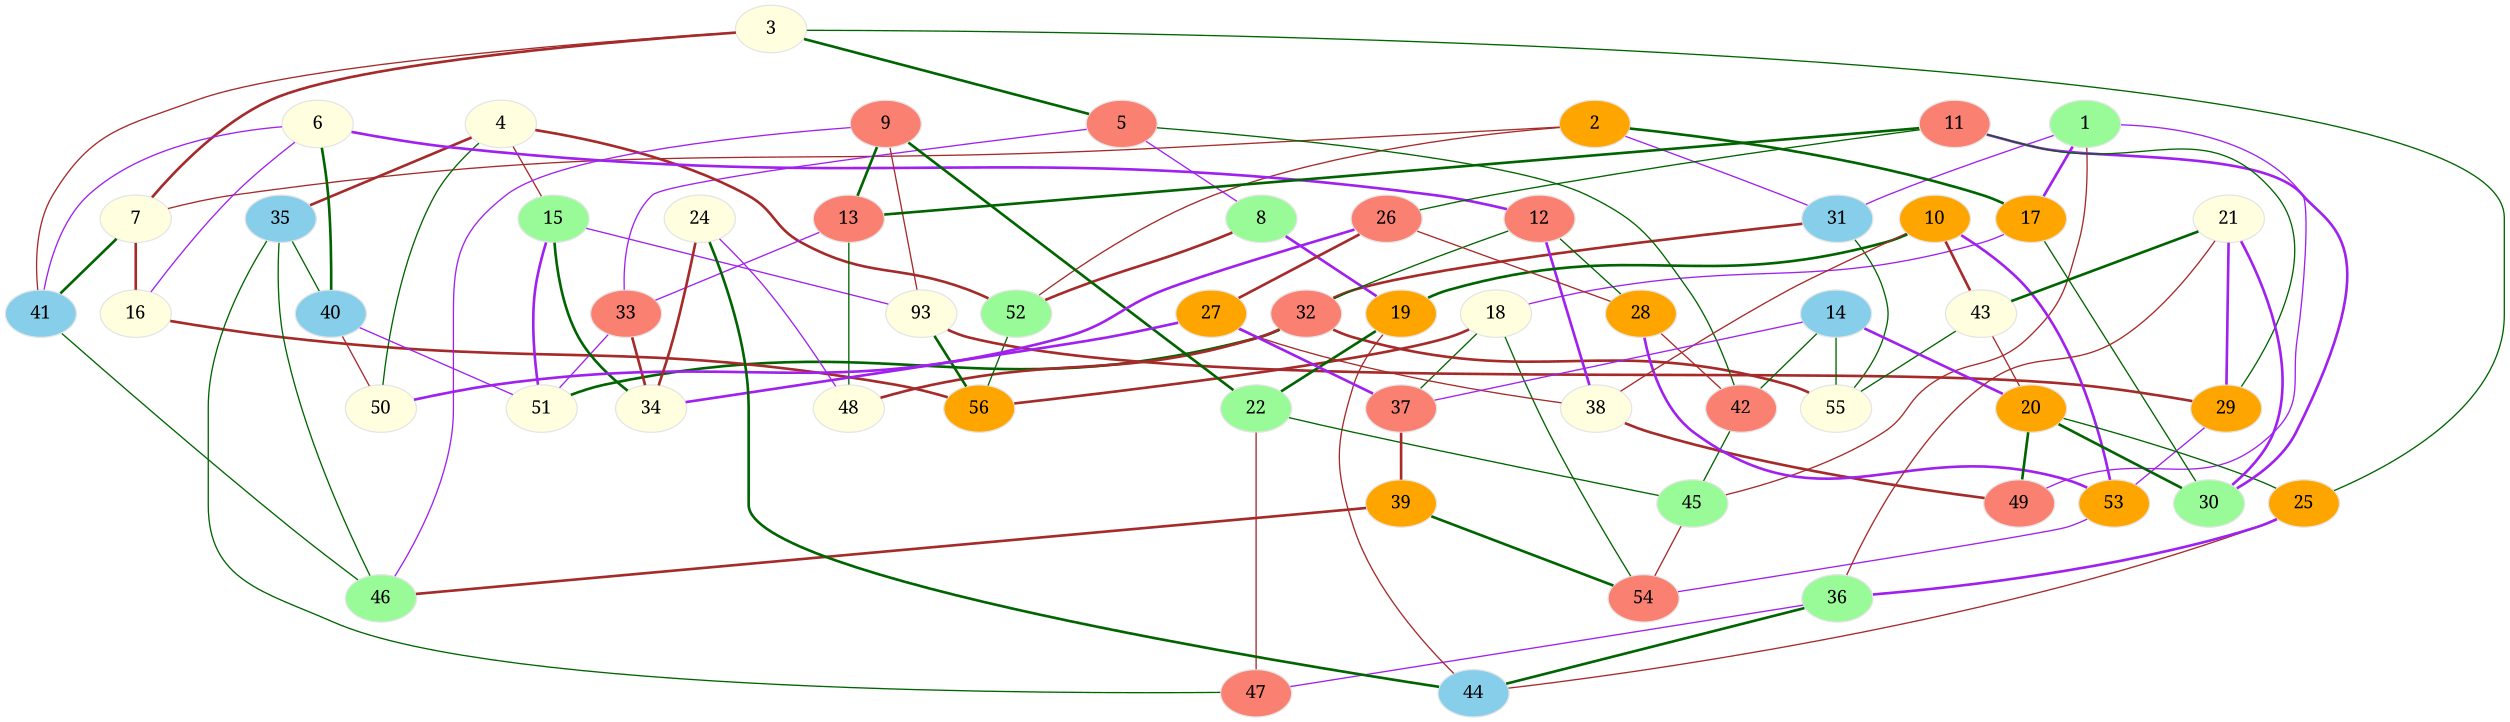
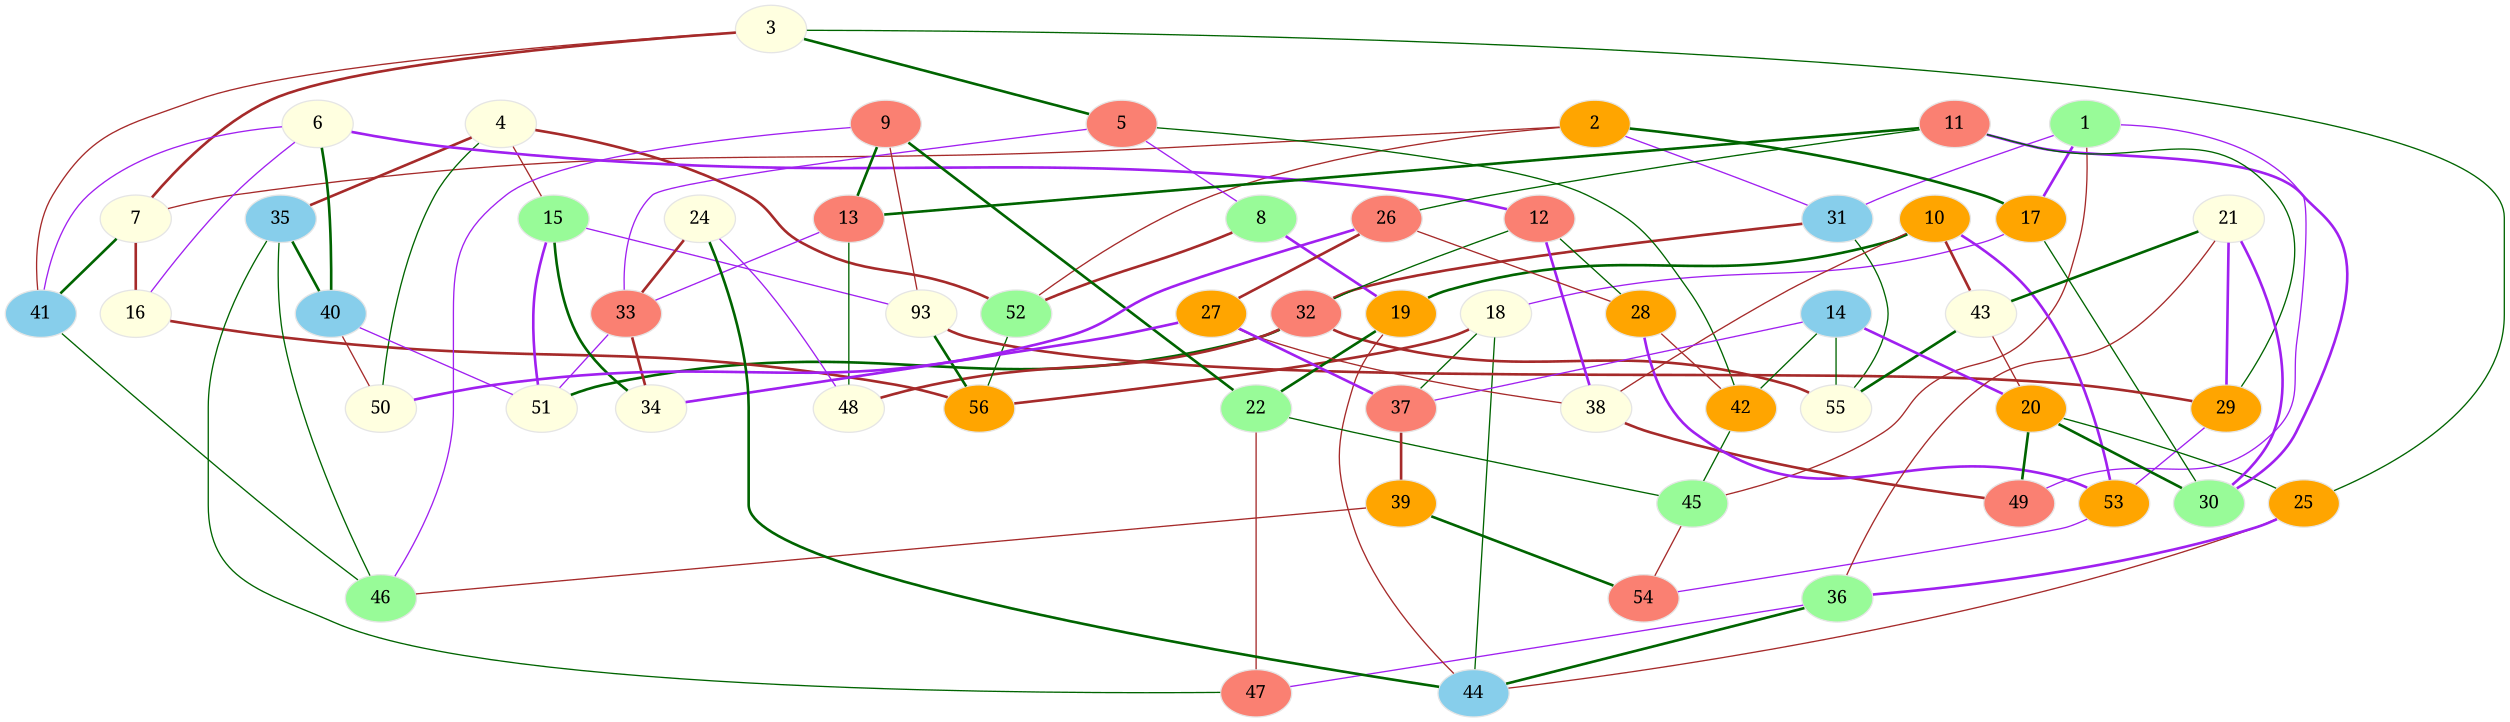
edge "35" -- "40": style solid -> bold
edge "24" -- "34": now "24" -- "33"
edge "43" -- "55": style solid -> bold
node "42": fillcolor salmon -> orange
edge "18" -- "54": now "18" -- "44"
edge "39" -- "46": style bold -> solid
